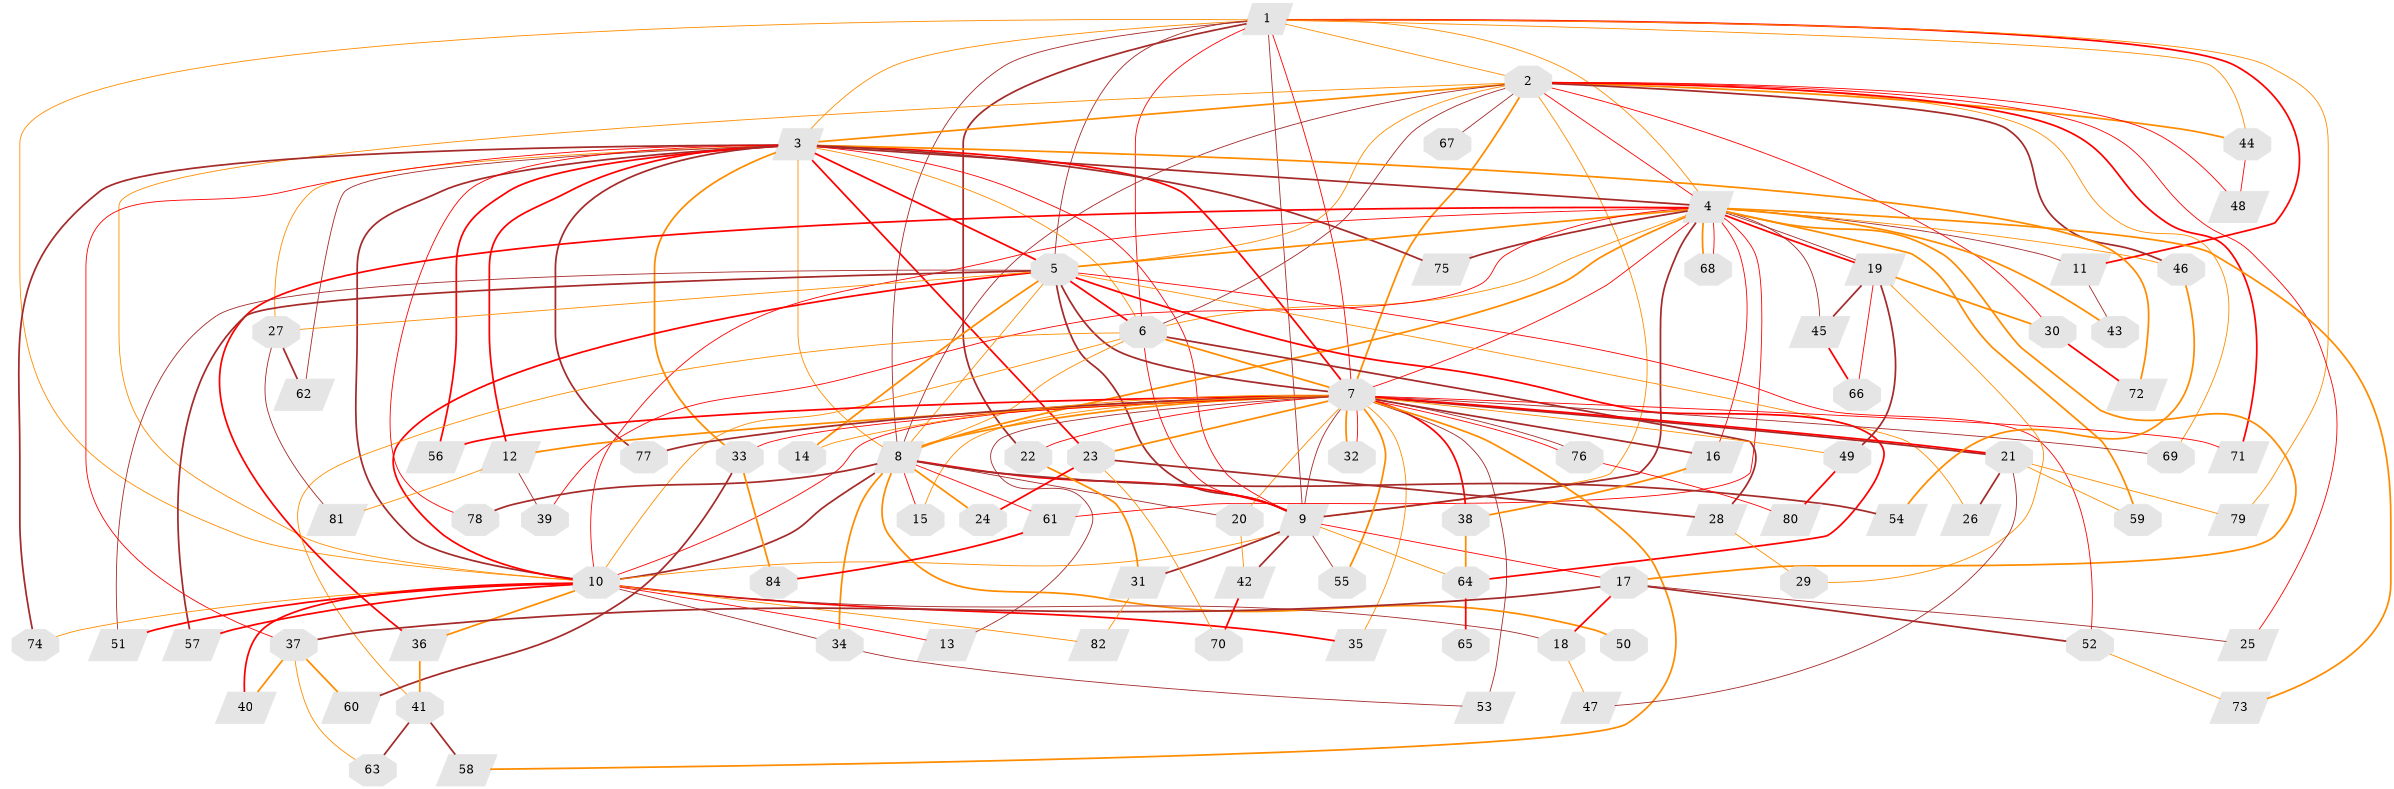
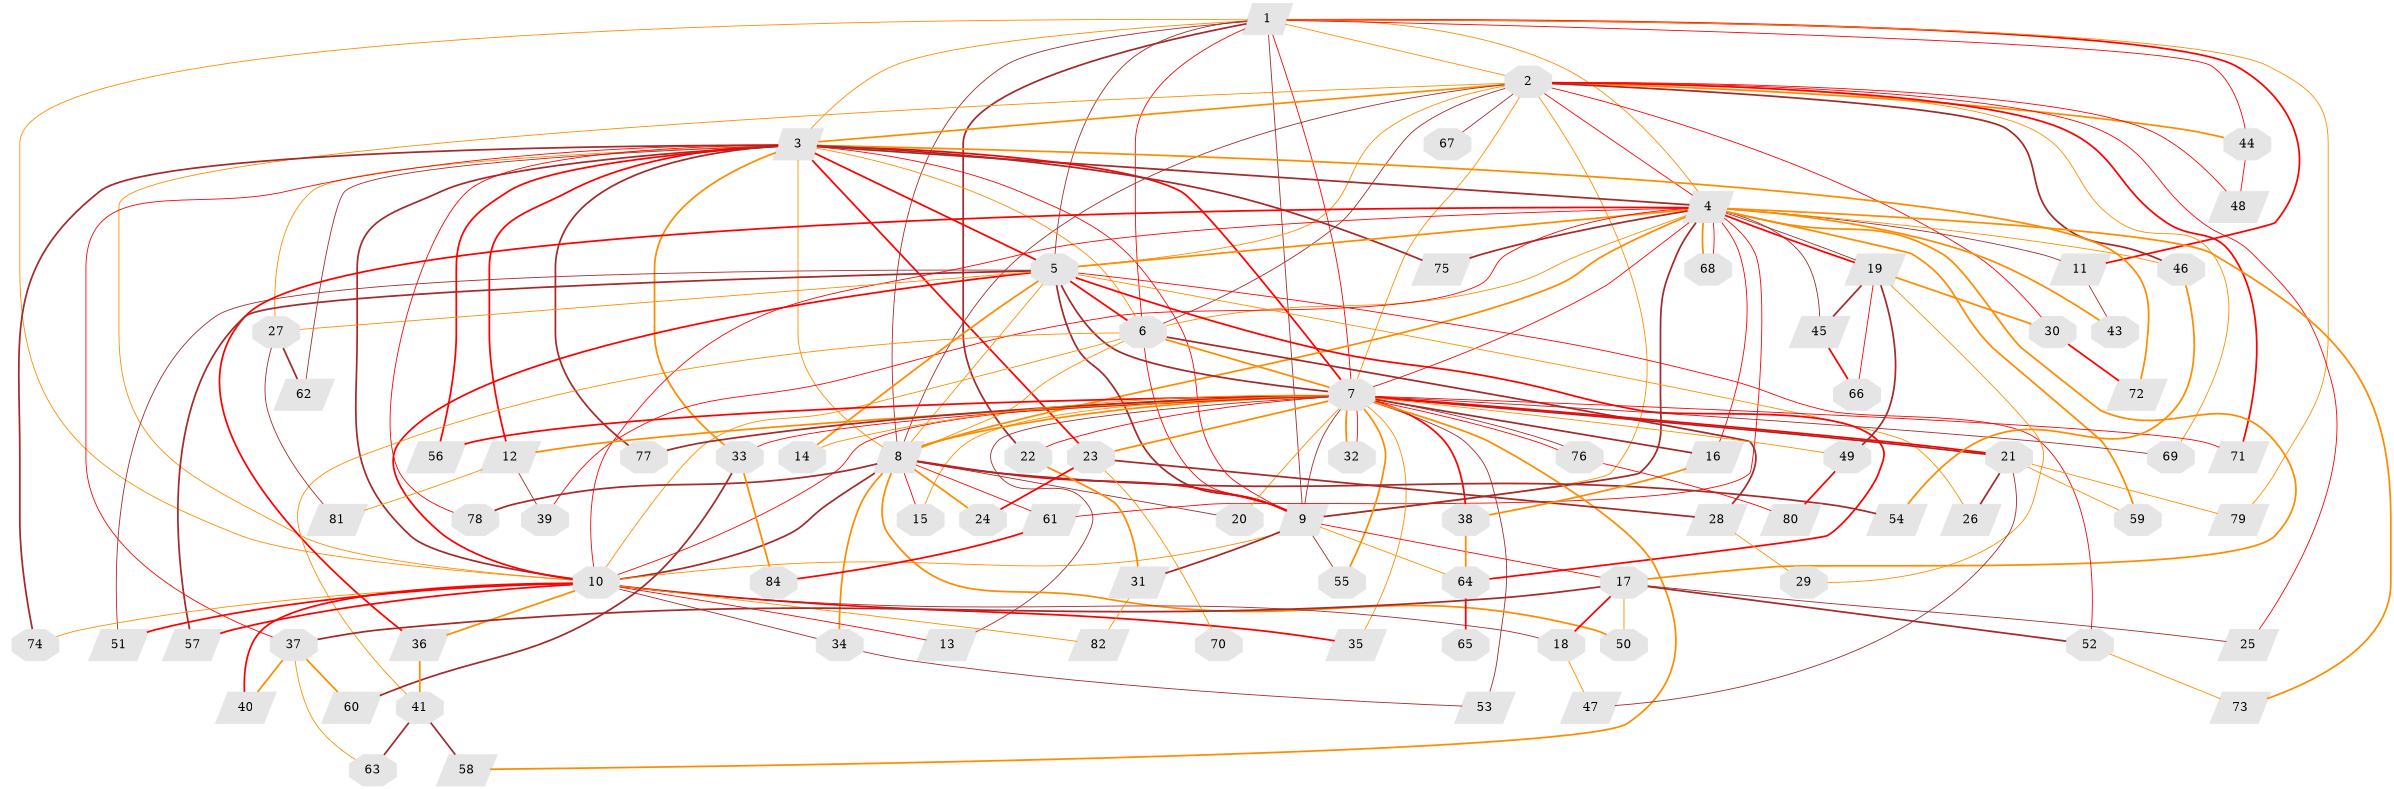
edge "1" -- "44": color darkorange -> red
edge "2" -- "7": style bold -> solid
node "42": removed
edge "17" -- "50": added
